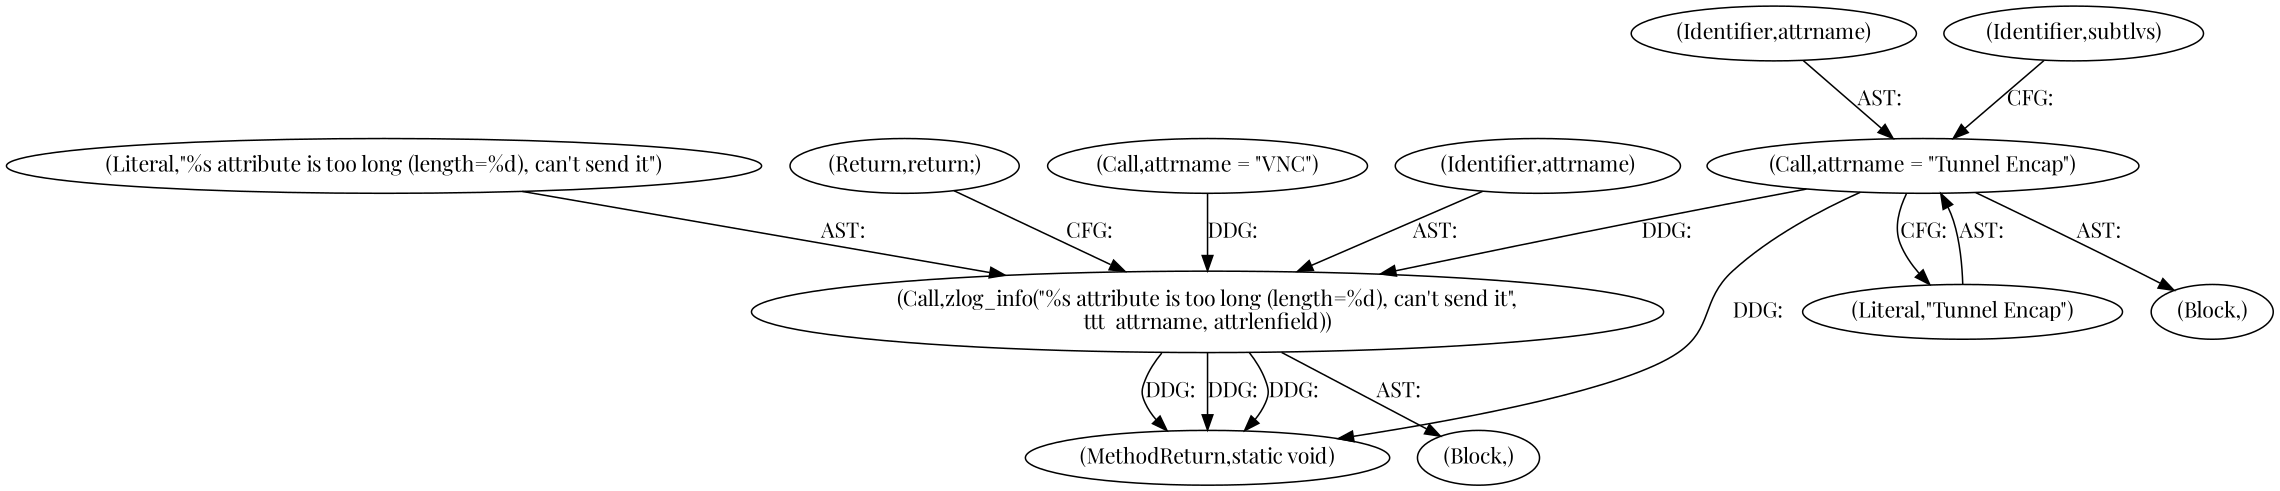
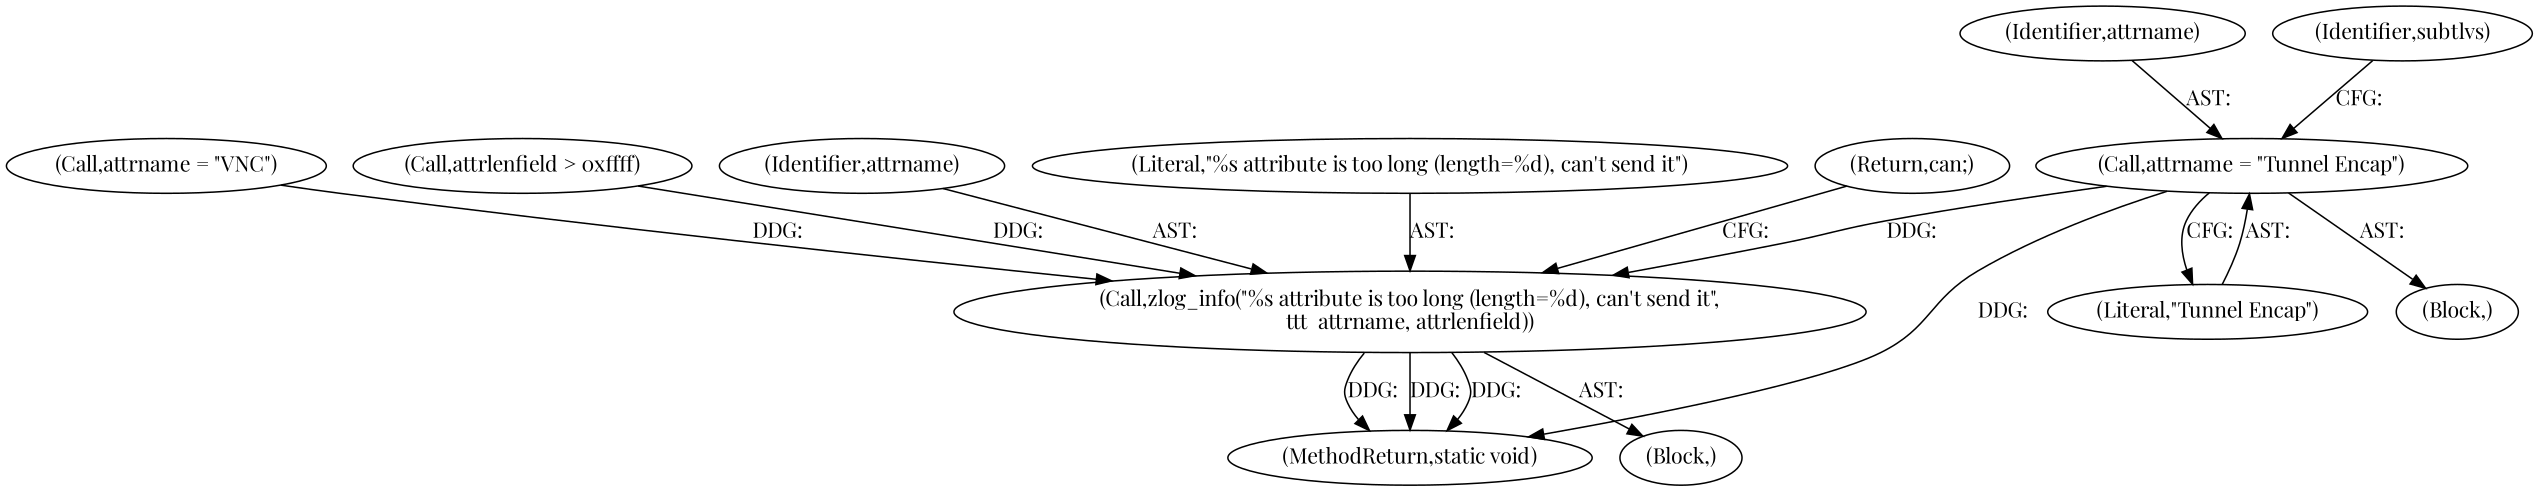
node "(Call,attrlenfield > 0xffff)": added
node "(Return,return;)": label "(Return,return;)" -> "(Return,can;)"
